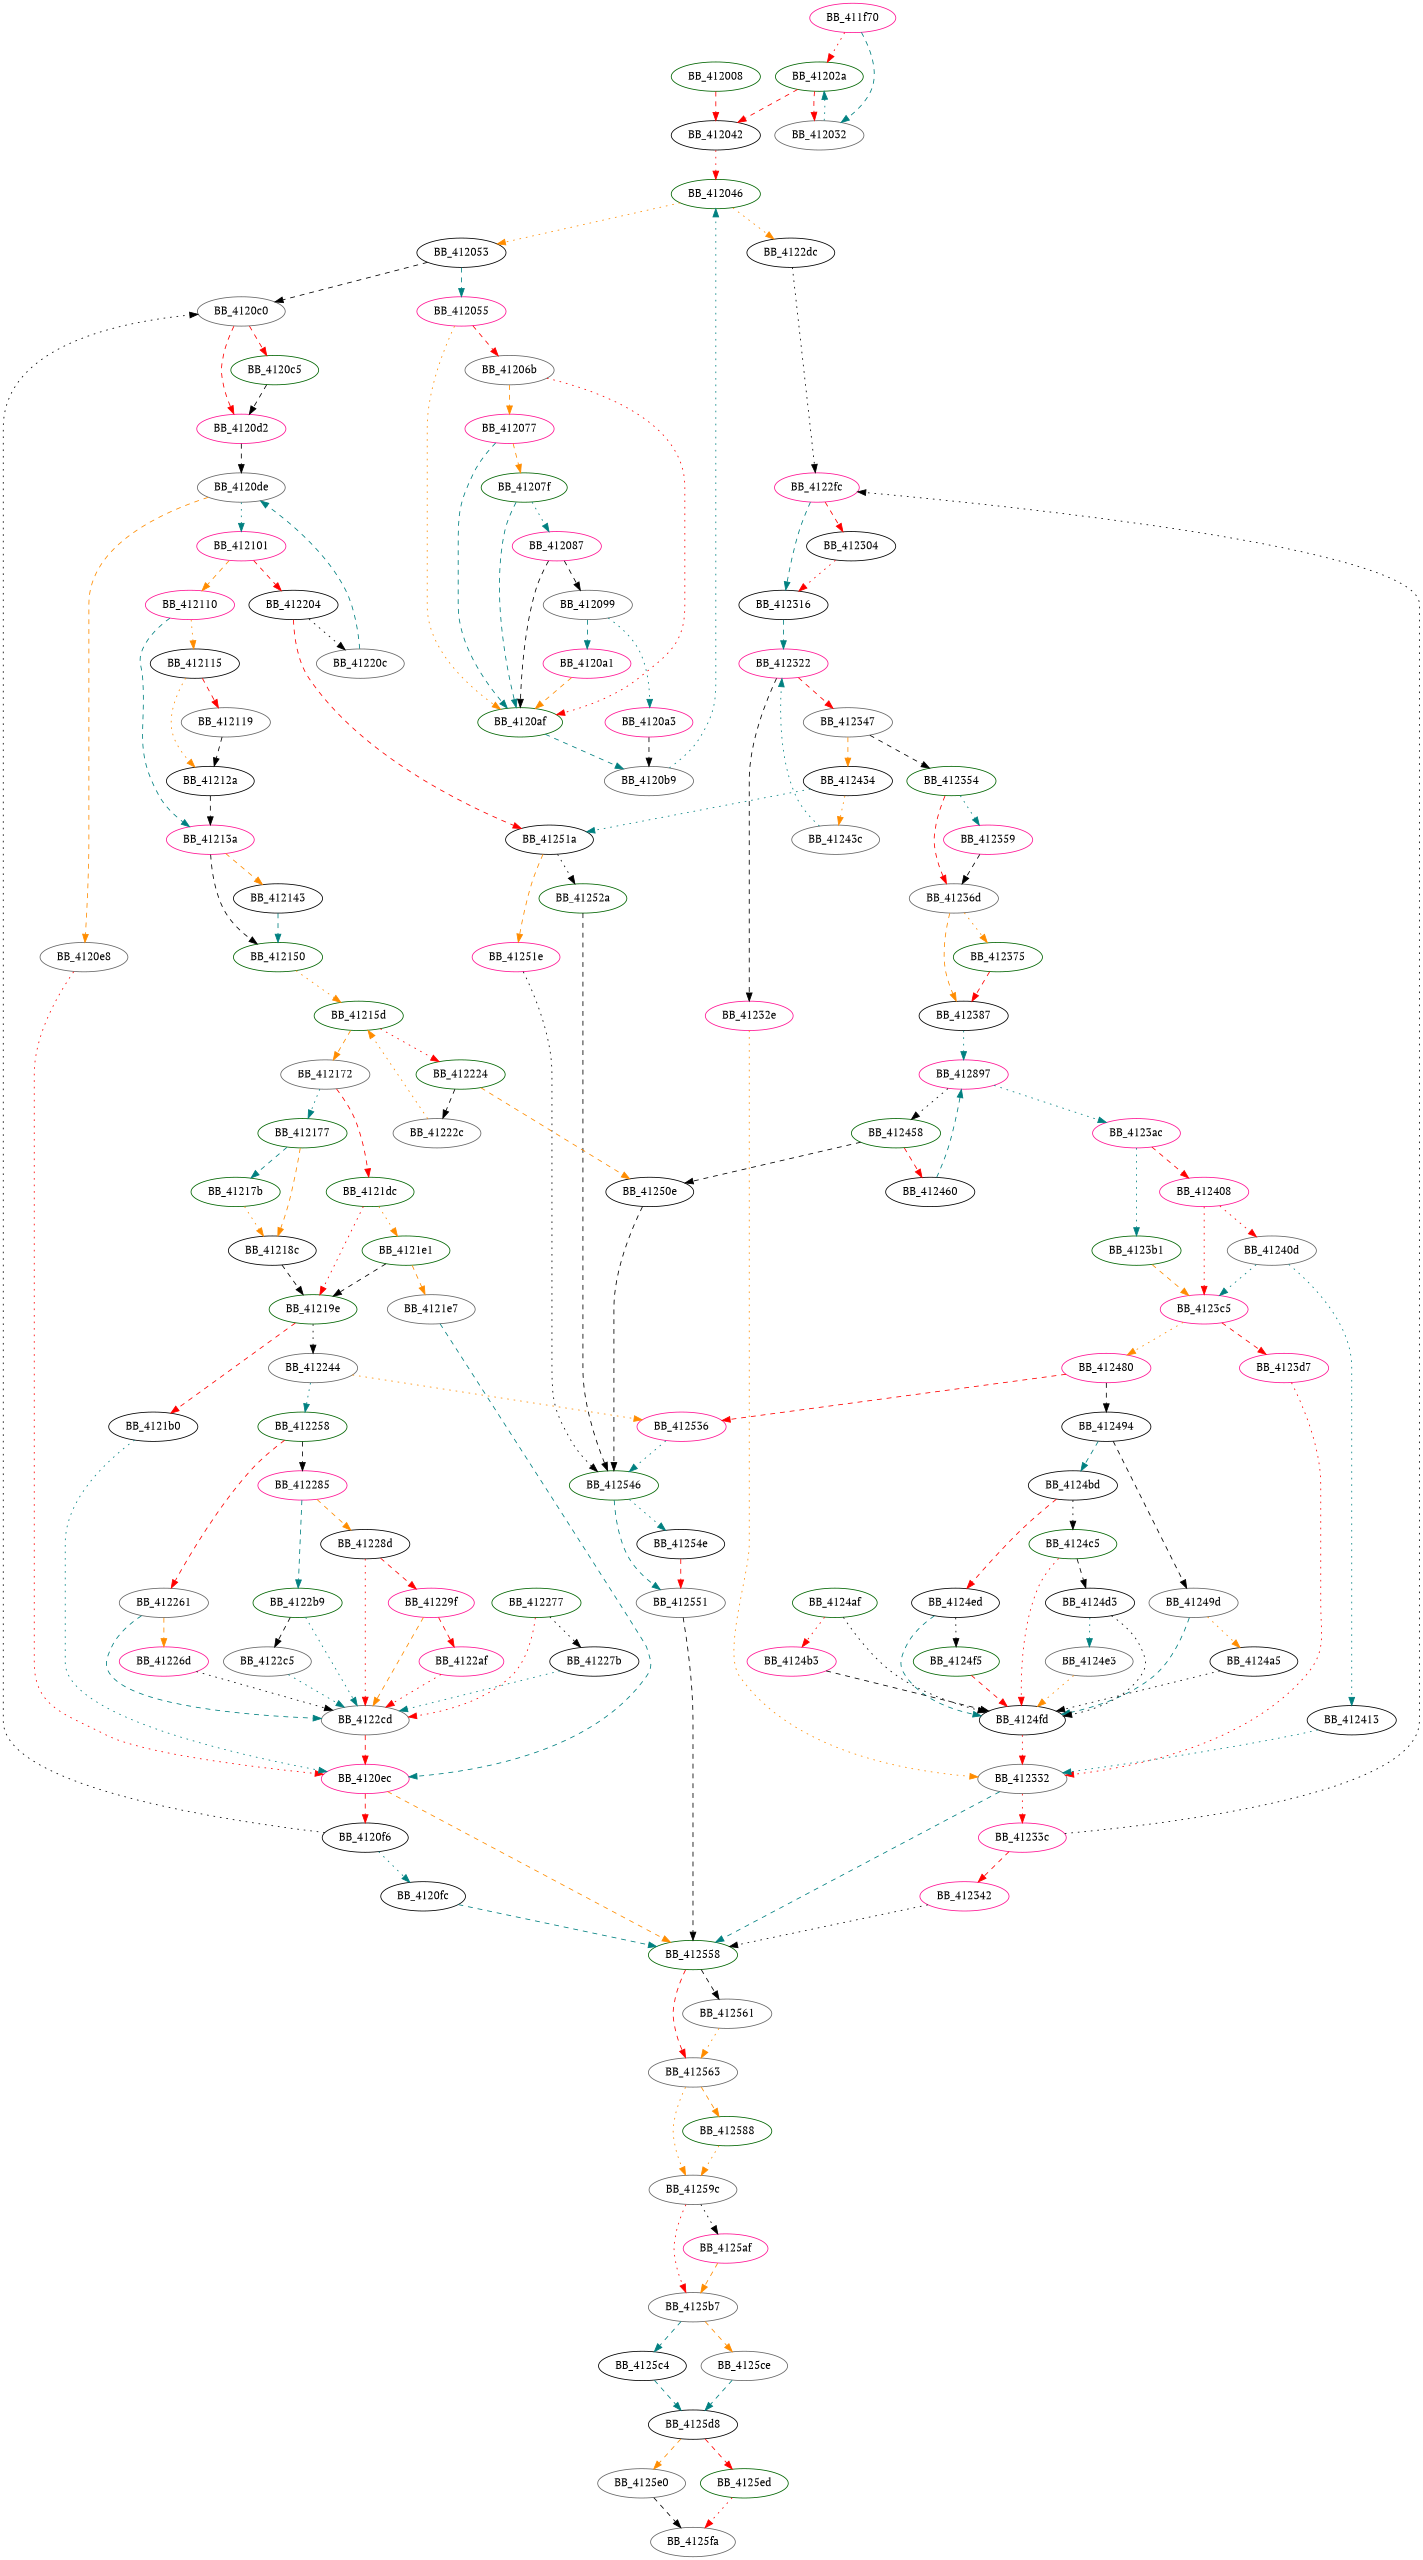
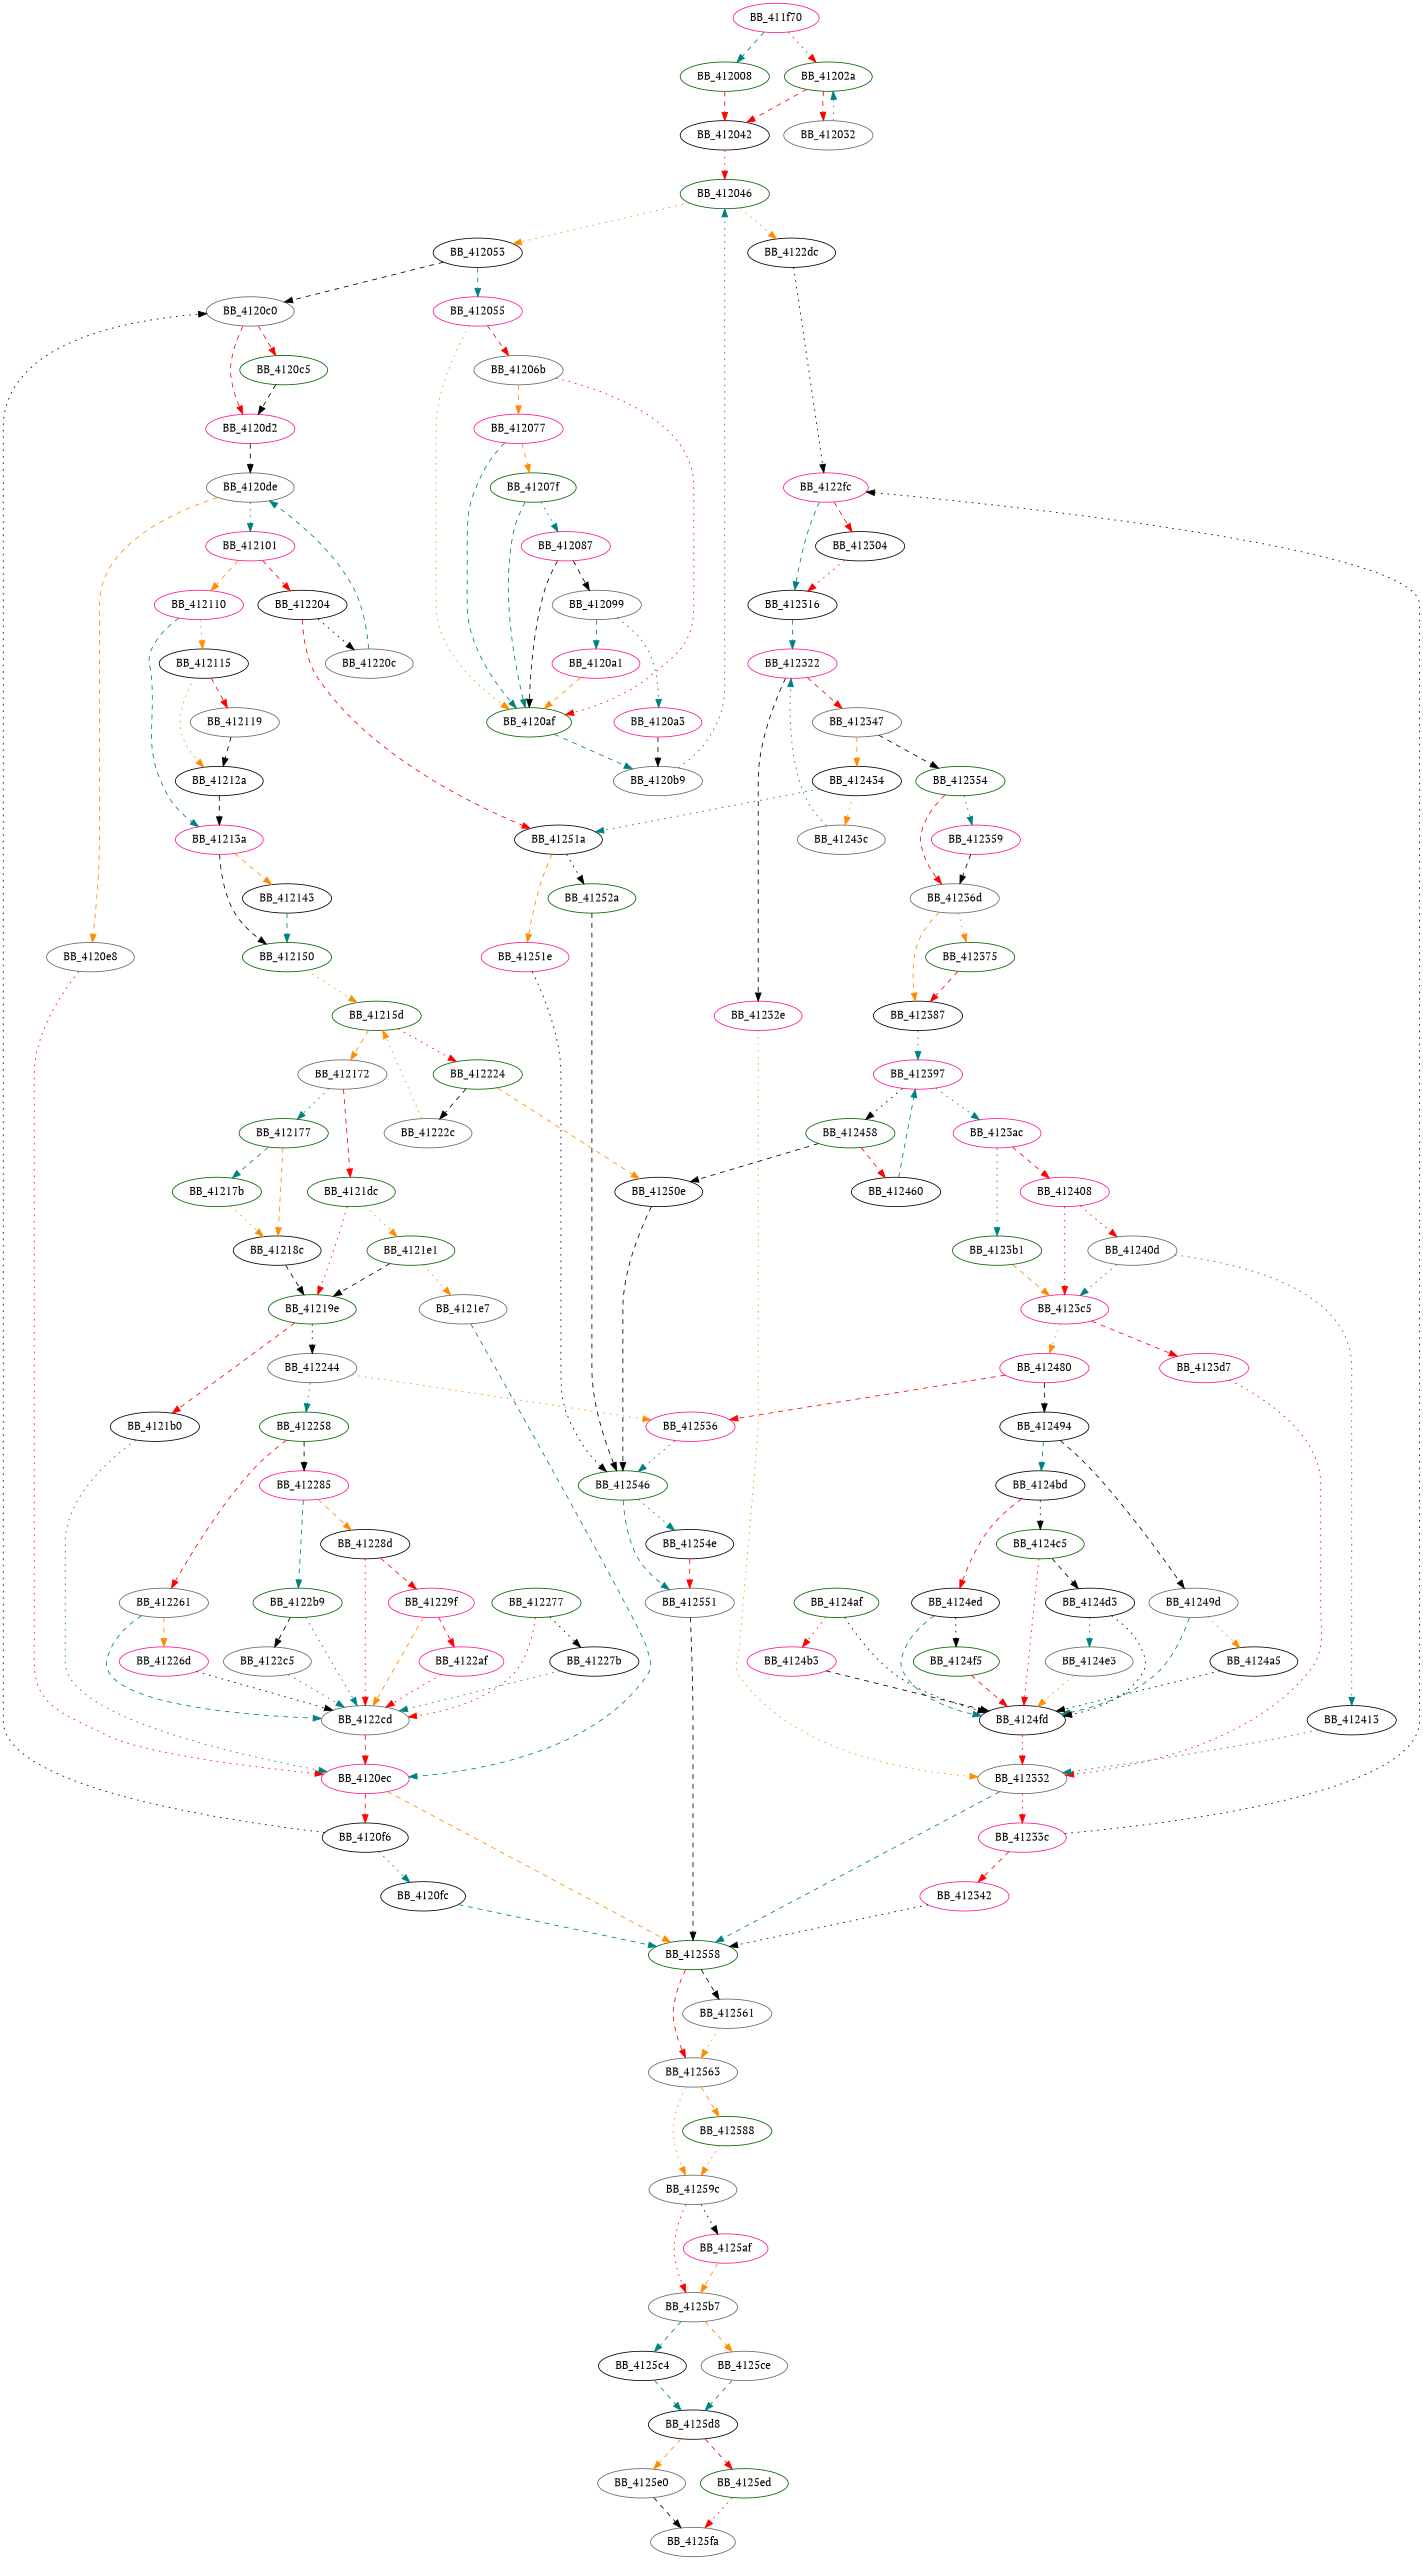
edge "BB_411f70" -> "BB_412032": now "BB_411f70" -> "BB_412008"
node "BB_412897": label "BB_412897" -> "BB_412397"
edge "BB_4121e1" -> "BB_4121e7": style dashed -> dotted
